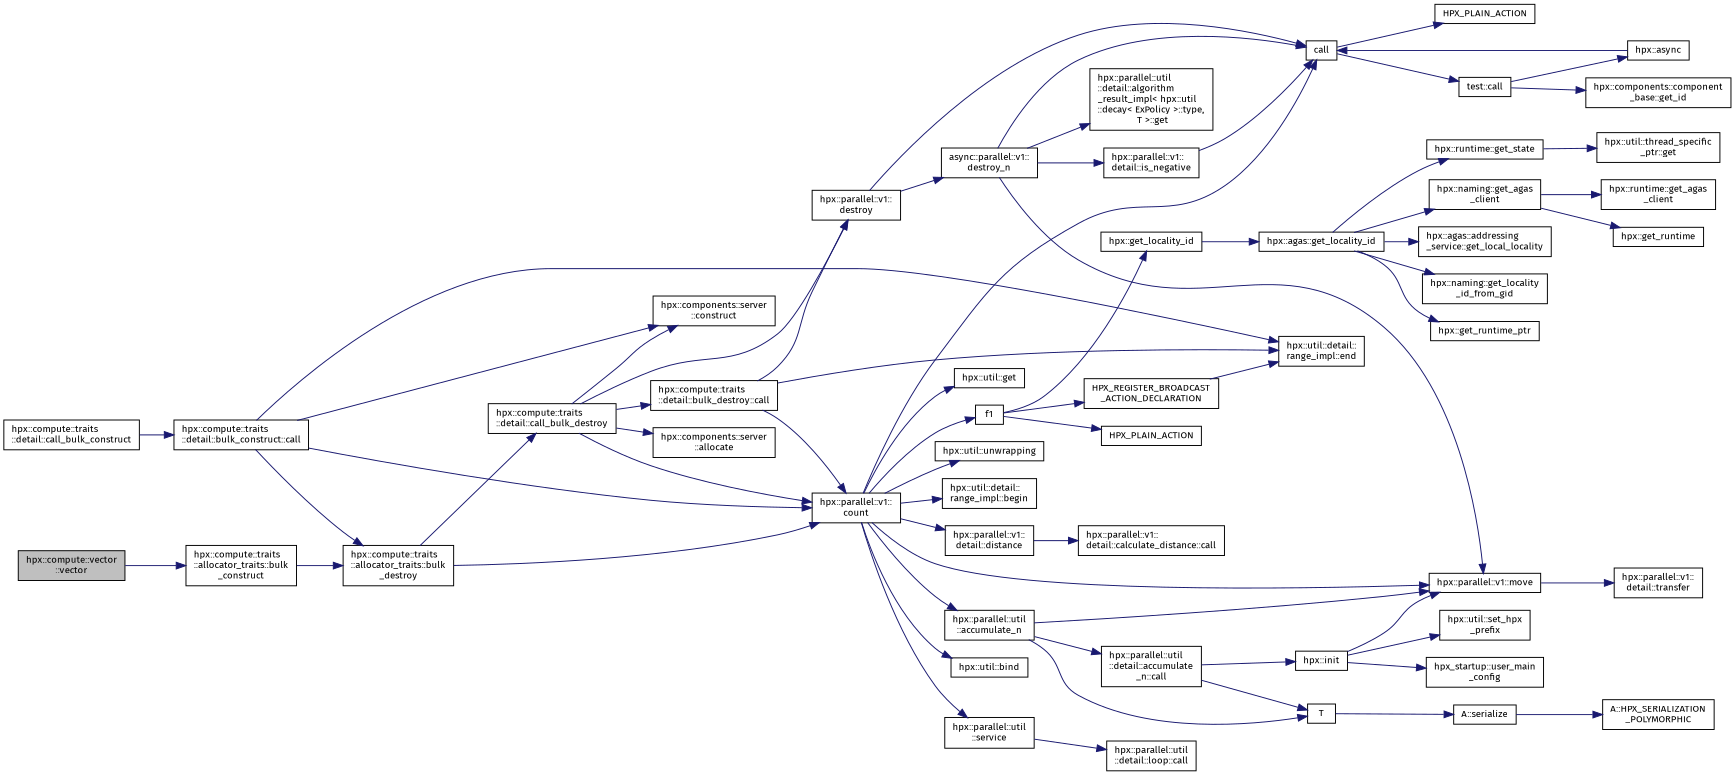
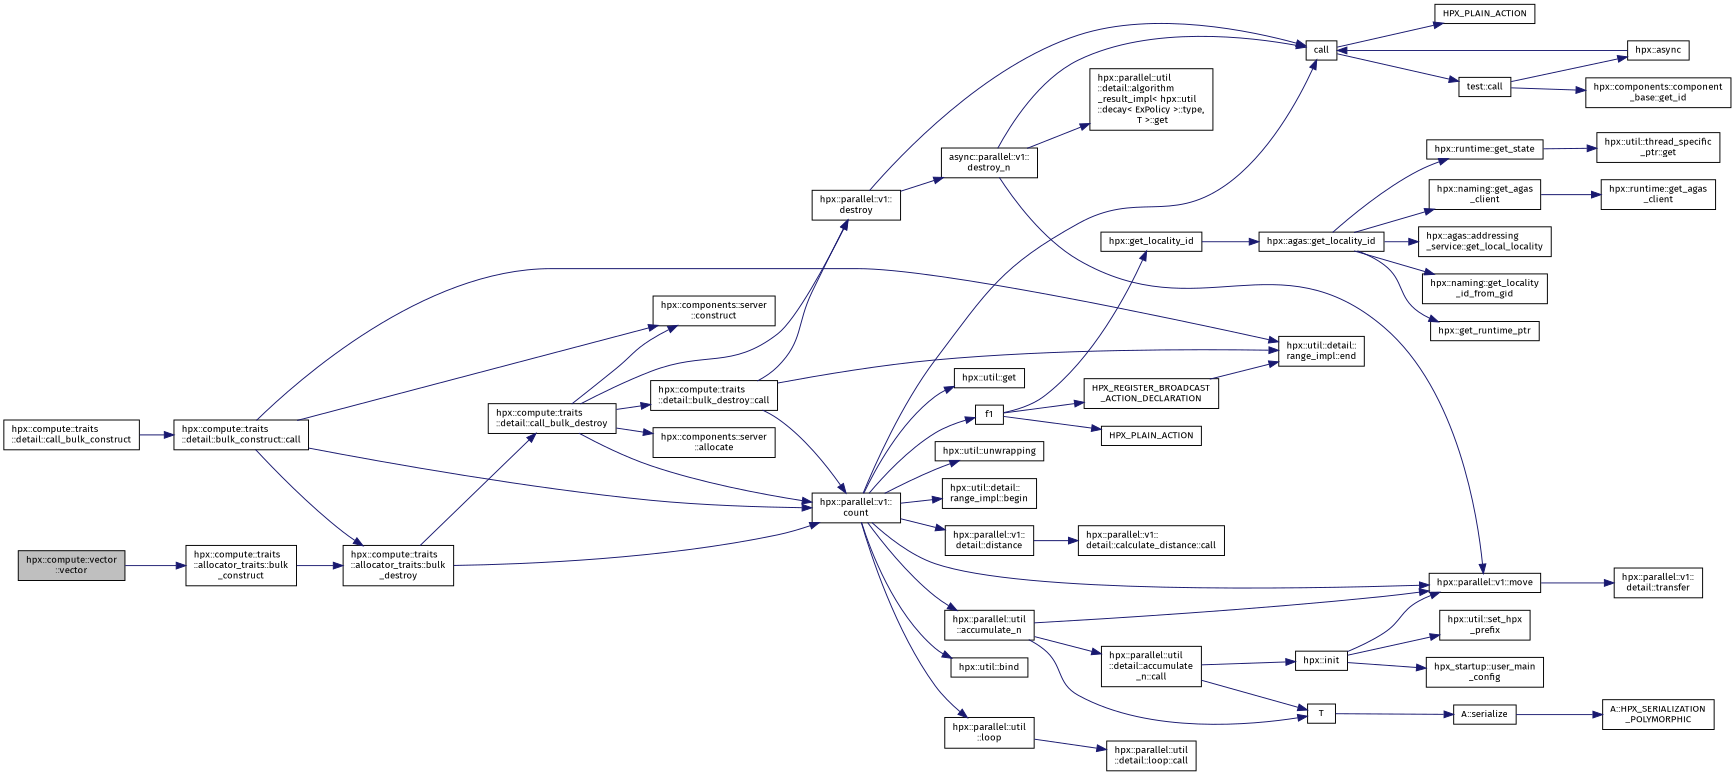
node "hpx::parallel::v1:: detail::is_negative": removed
node "hpx::get_runtime": removed
node "hpx::parallel::util ::service": label "hpx::parallel::util ::service" -> "hpx::parallel::util ::loop"
